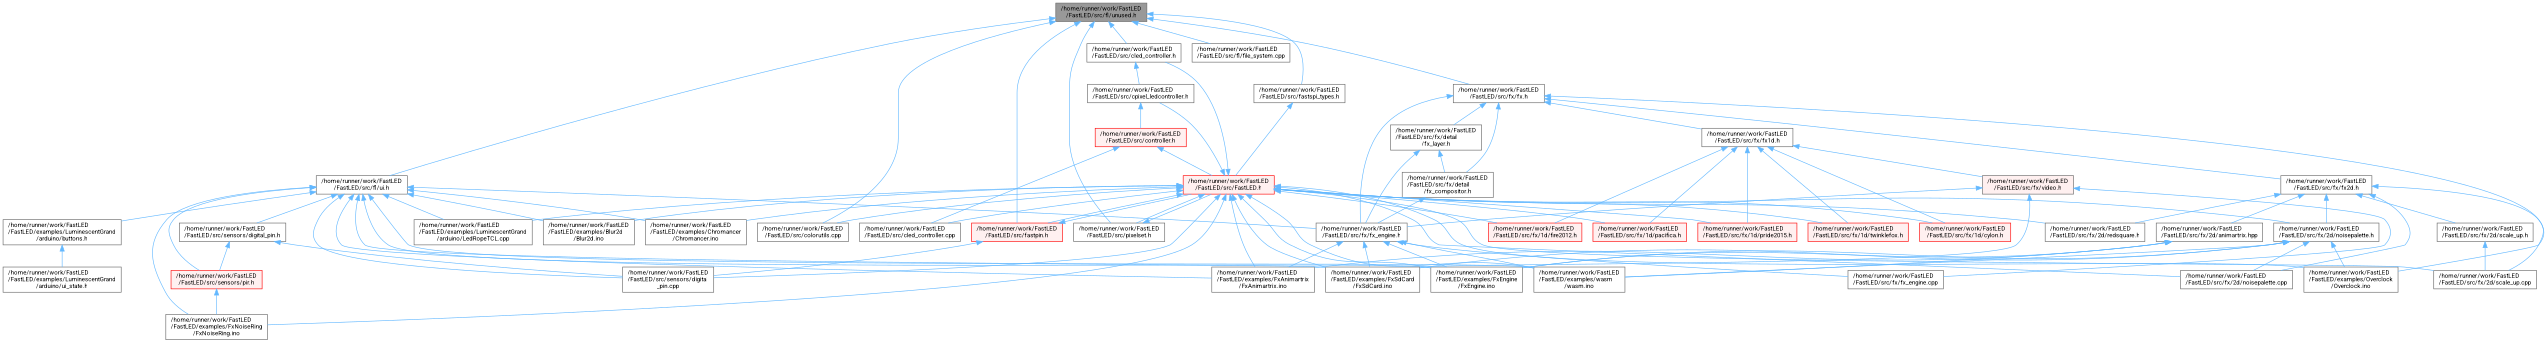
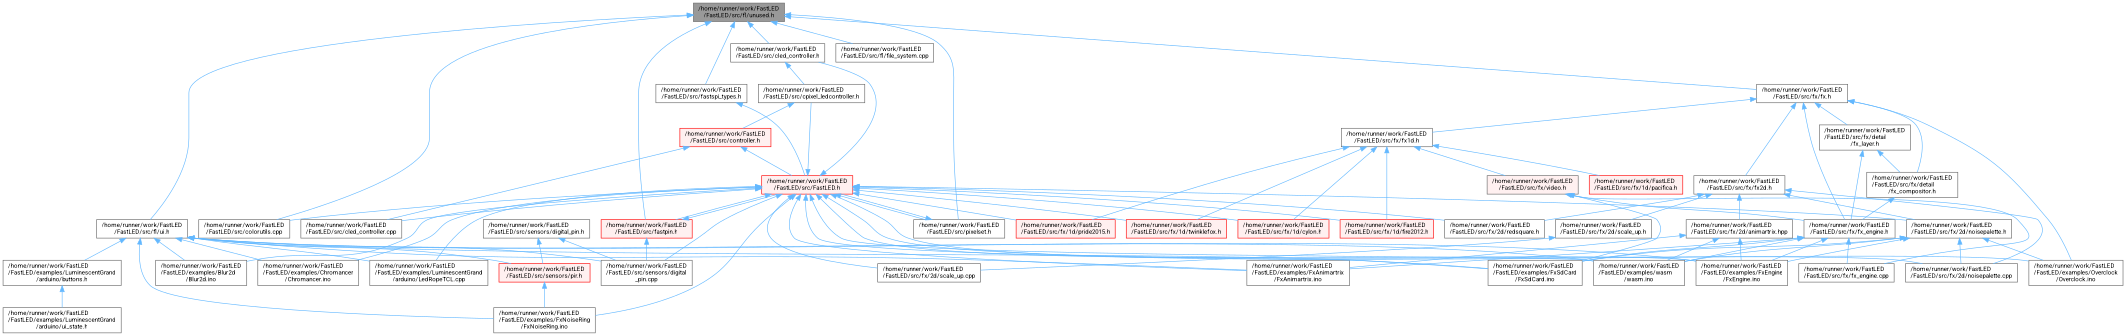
edge "/home/runner/work/FastLED /FastLED/src/fx/2d/scale_up.cpp" -> "/home/runner/work/FastLED /FastLED/src/fx/fx2d.h": removed
edge "/home/runner/work/FastLED /FastLED/src/fx/fx_engine.h" -> "/home/runner/work/FastLED /FastLED/src/fl/ui.h": removed
edge "/home/runner/work/FastLED /FastLED/src/fx/1d/pacifica.h" -> "/home/runner/work/FastLED /FastLED/src/FastLED.h": removed
edge "/home/runner/work/FastLED /FastLED/src/sensors/digital_pin.h" -> "/home/runner/work/FastLED /FastLED/src/fl/ui.h": removed
